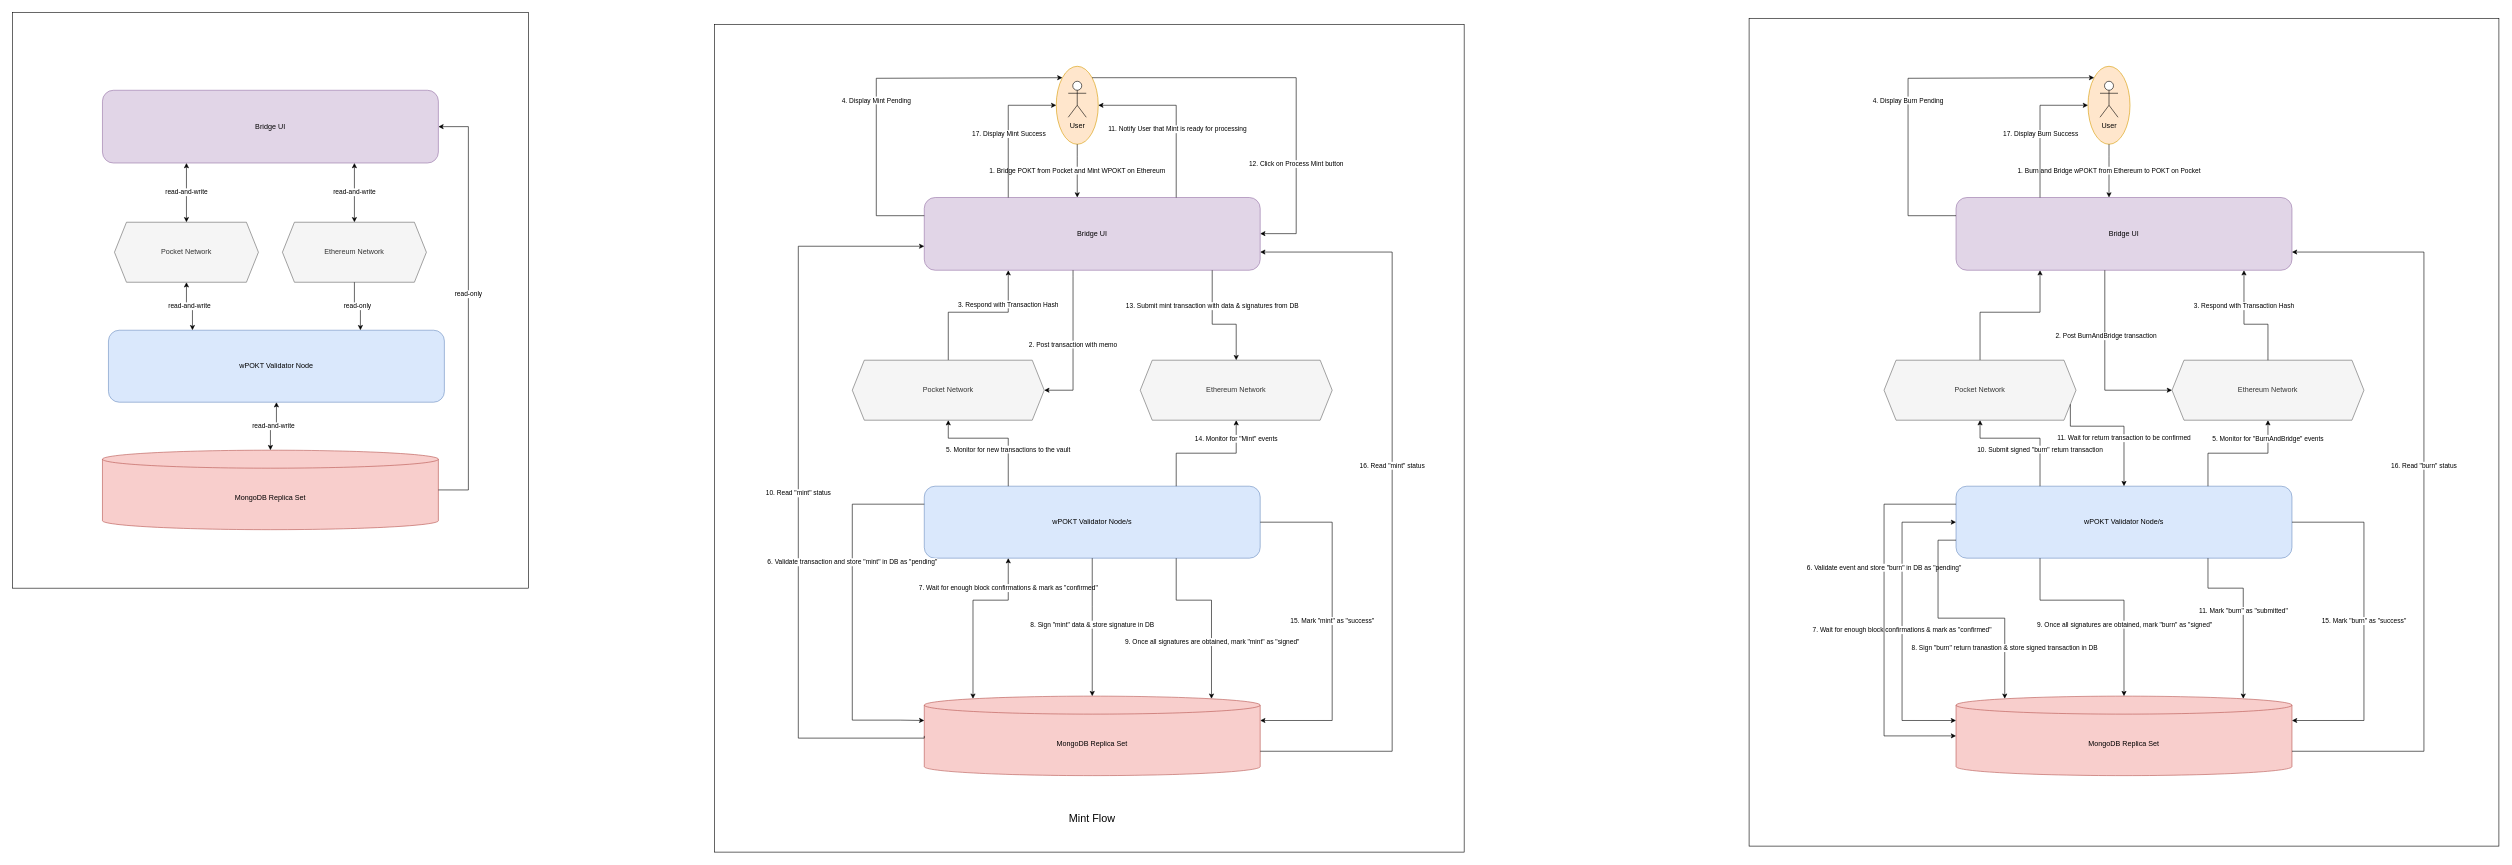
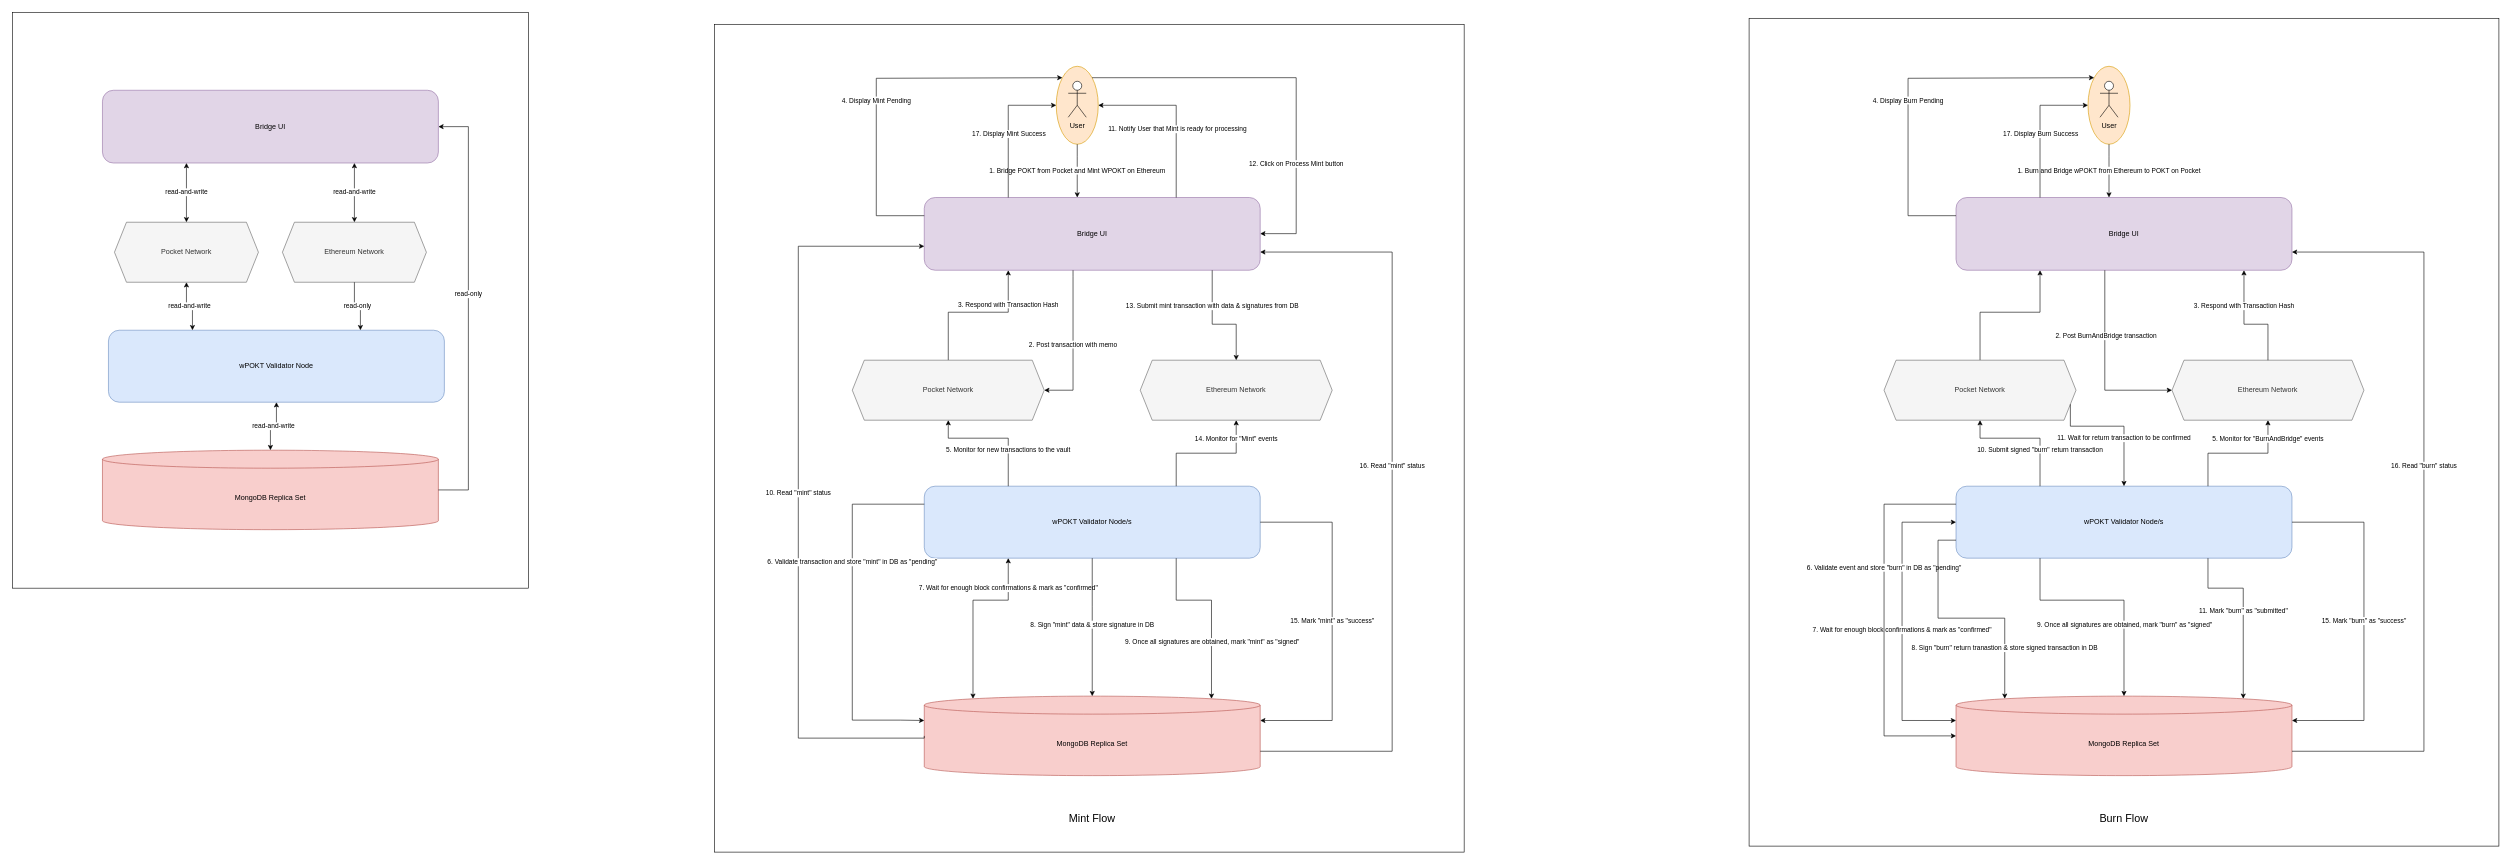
node "Burn Flow": added
